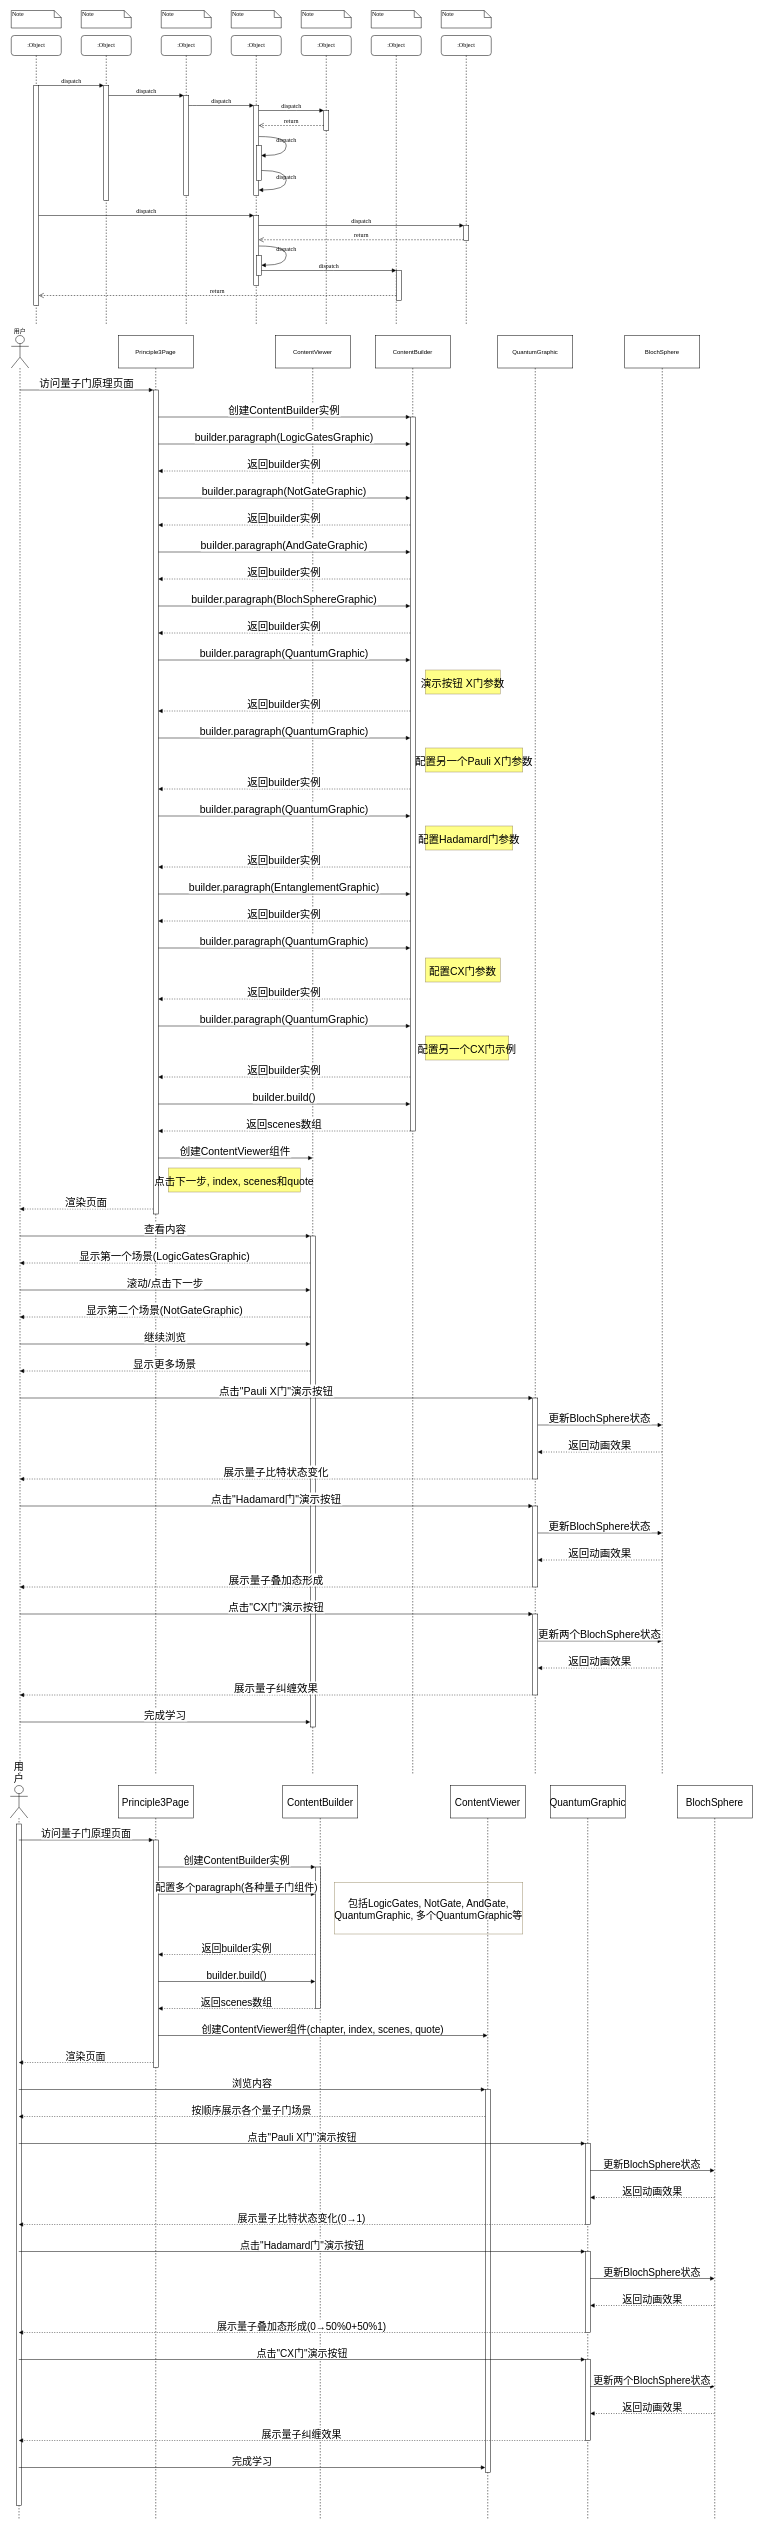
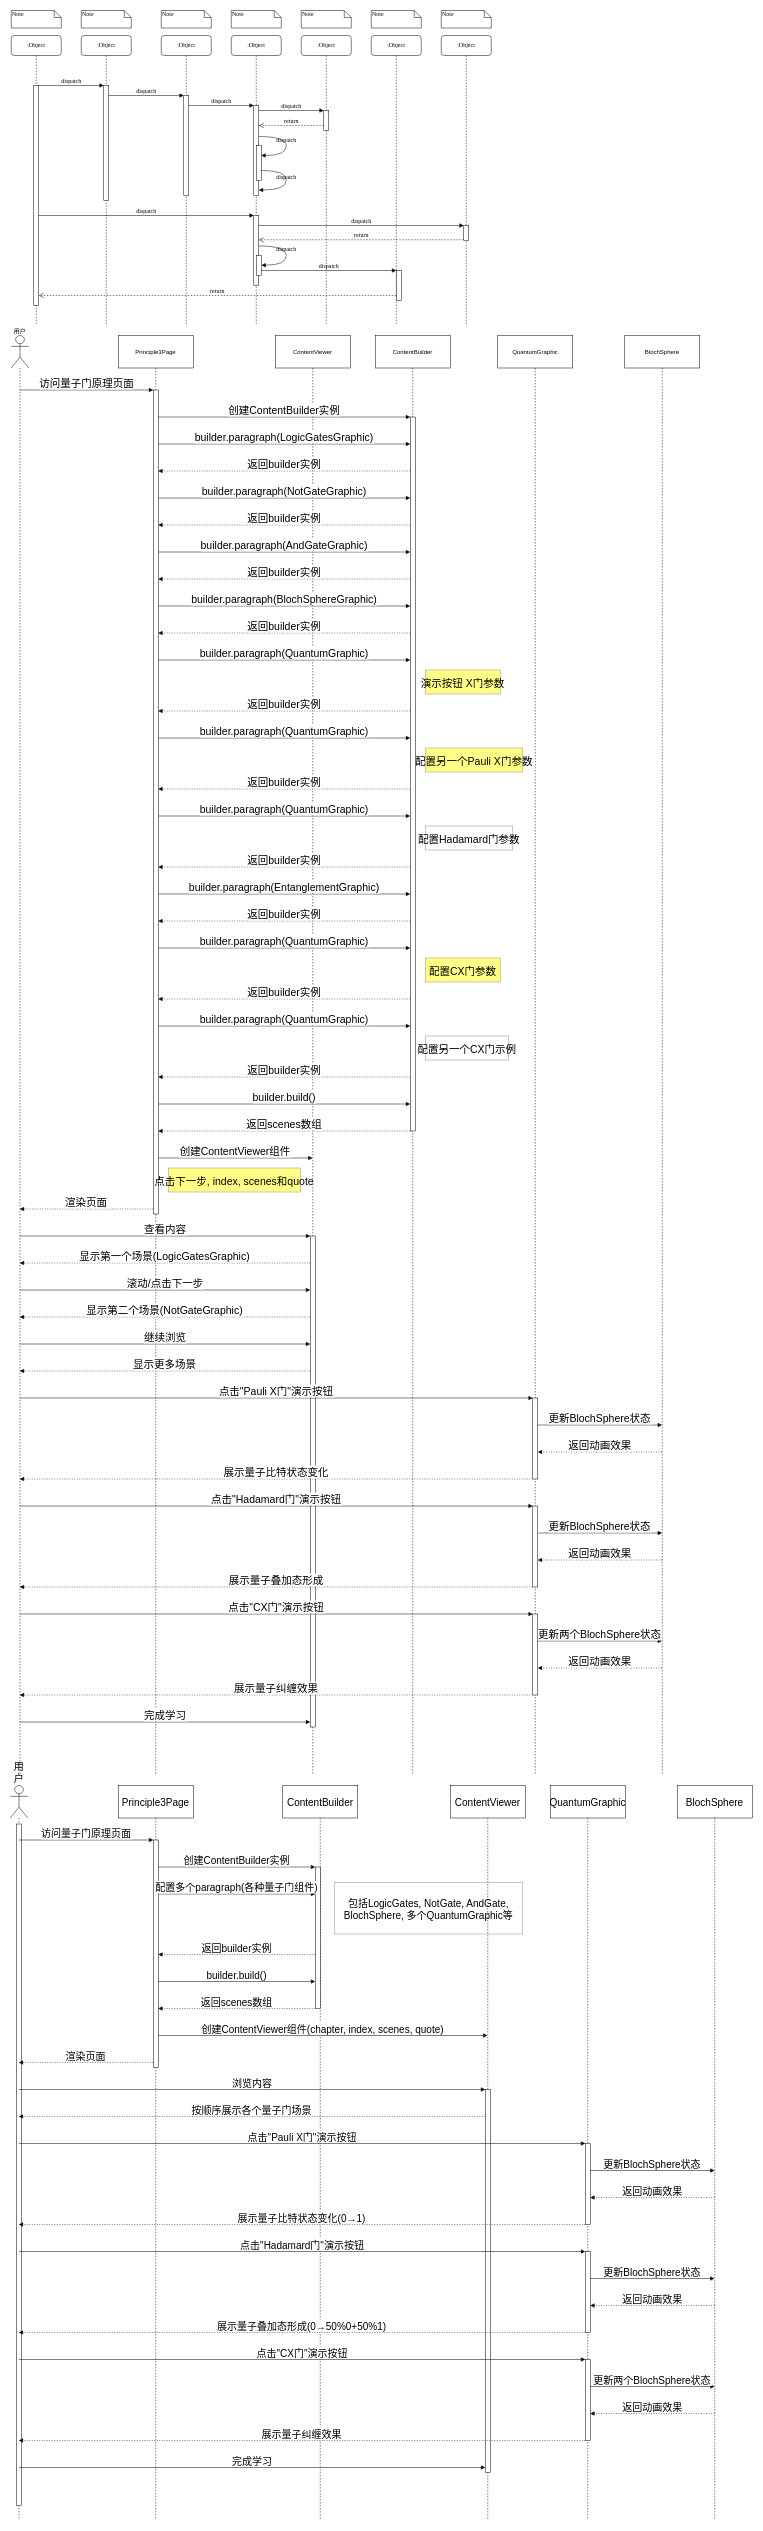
node "配置Hadamard门参数": fillcolor #ffff88 -> #ffffff
node "配置另一个CX门示例": fillcolor #ffff88 -> #ffffff
node "包括LogicGates, NotGate, AndGate, QuantumGraphic, 多个QuantumGraphic等": label "包括LogicGates, NotGate, AndGate, QuantumGraphic, 多个QuantumGraphic等" -> "包括LogicGates, NotGate, AndGate, BlochSphere, 多个QuantumGraphic等"
